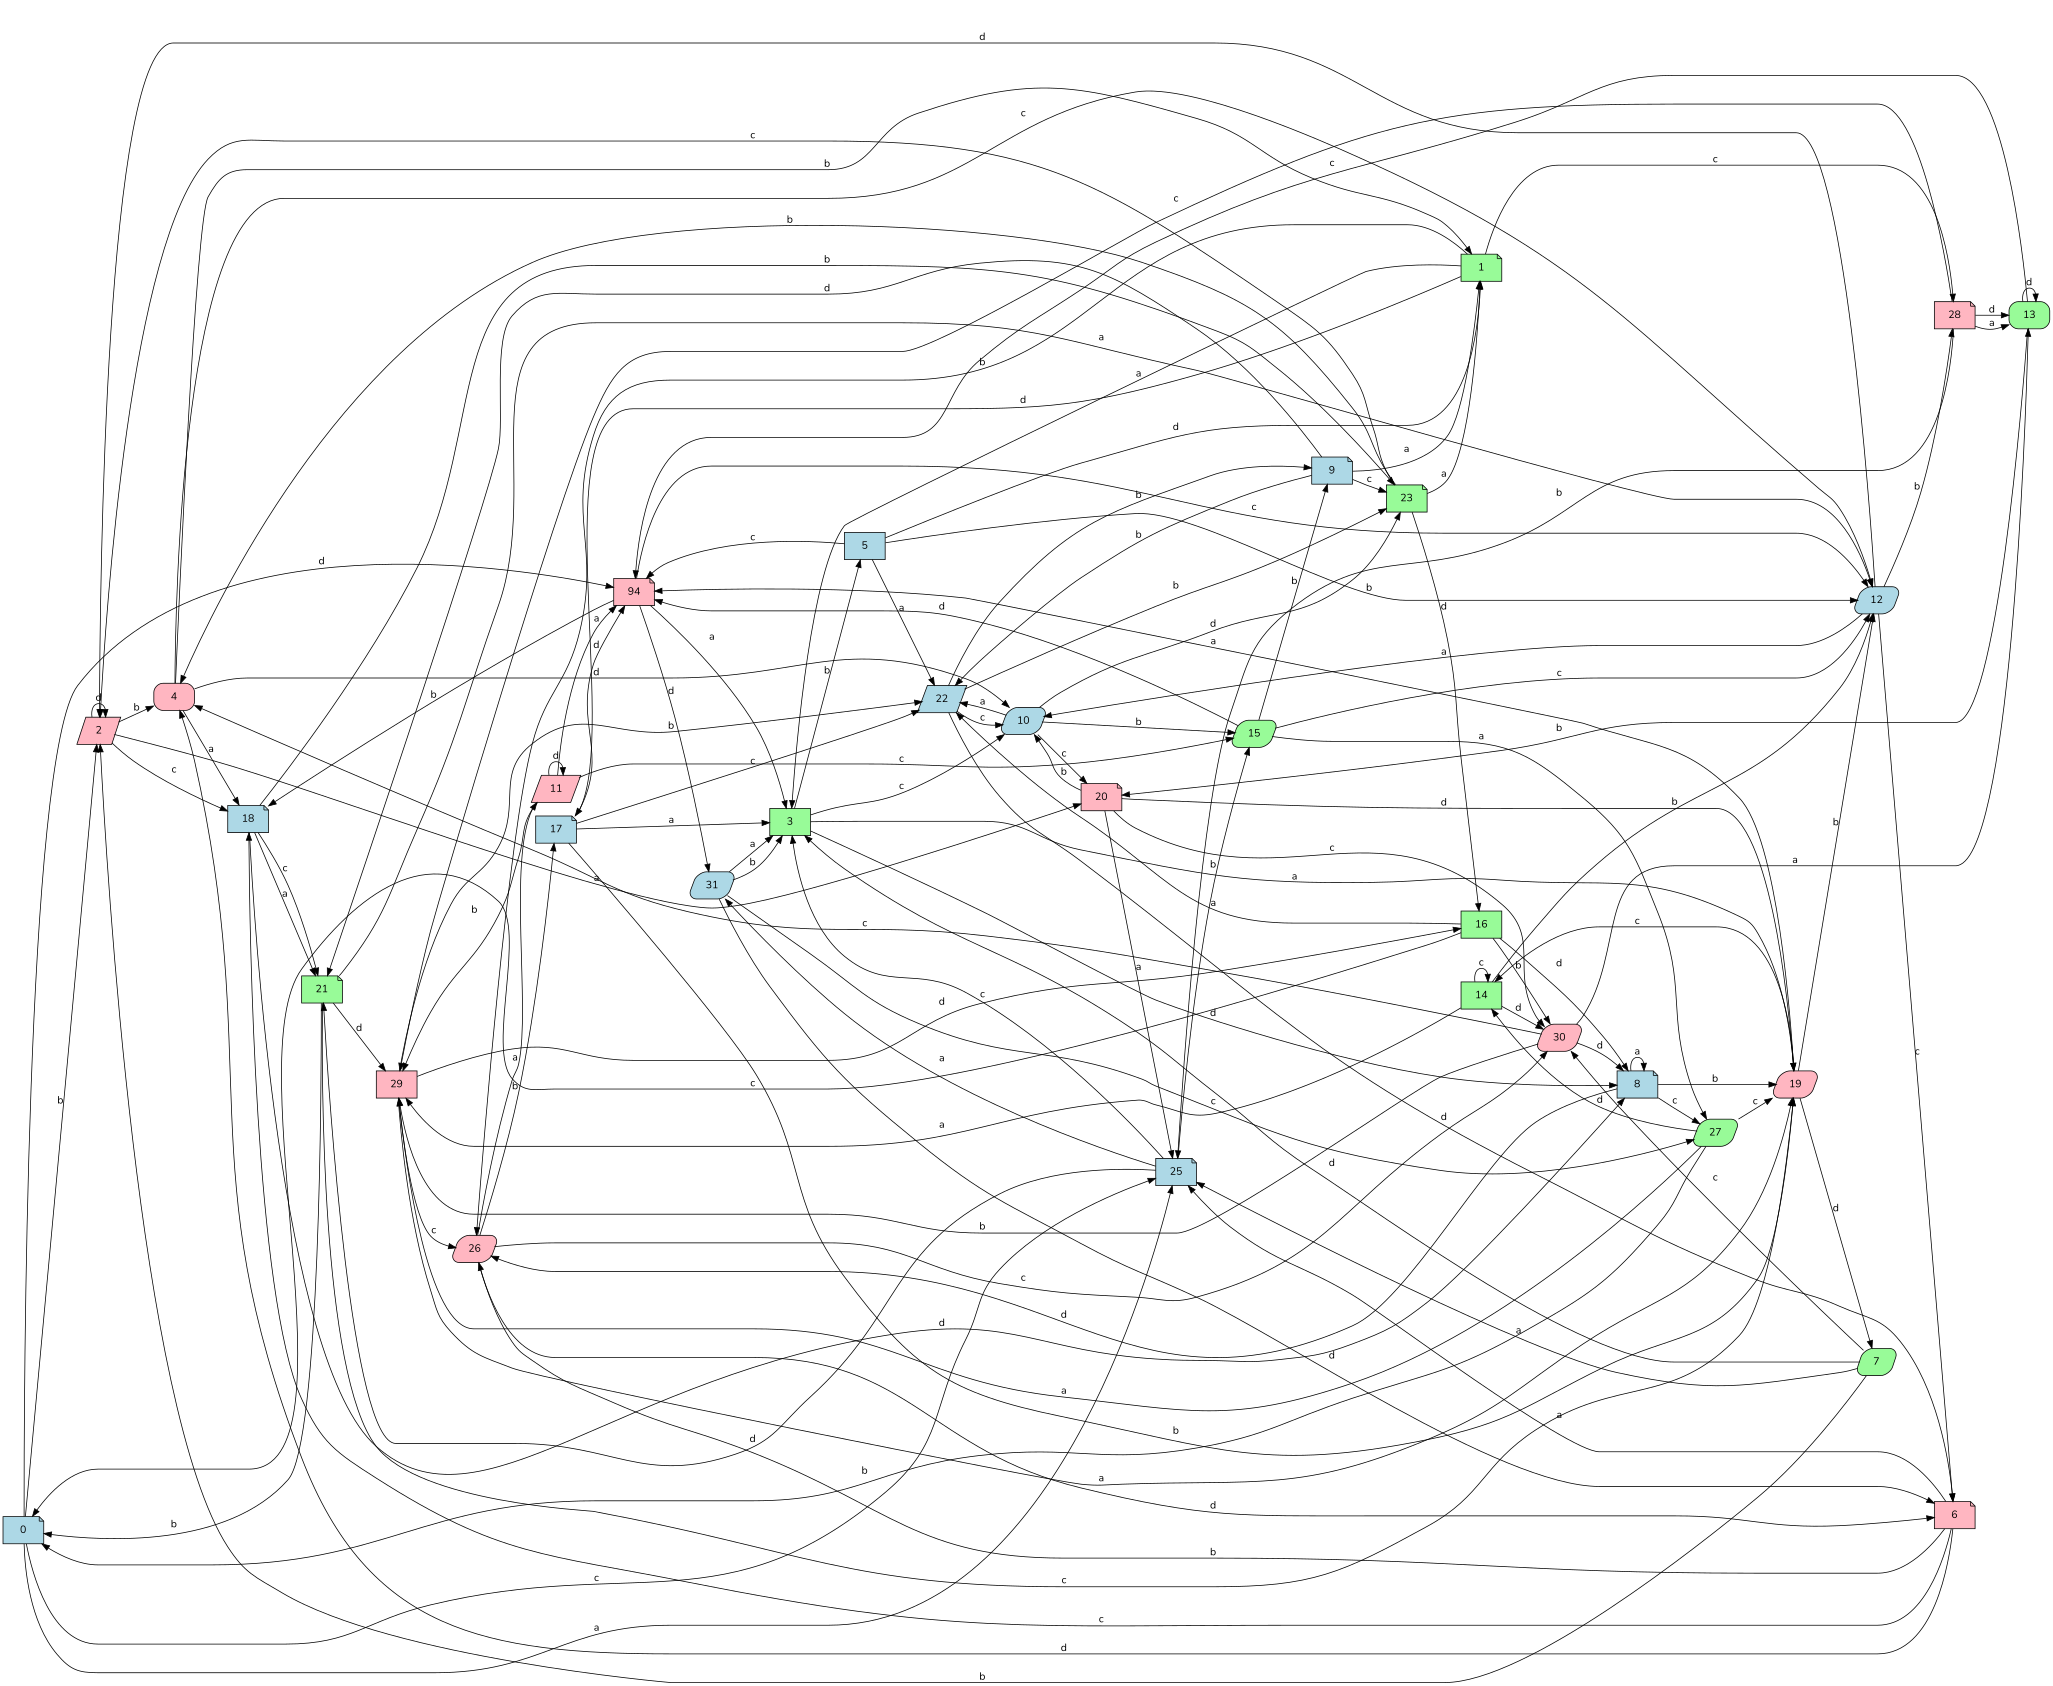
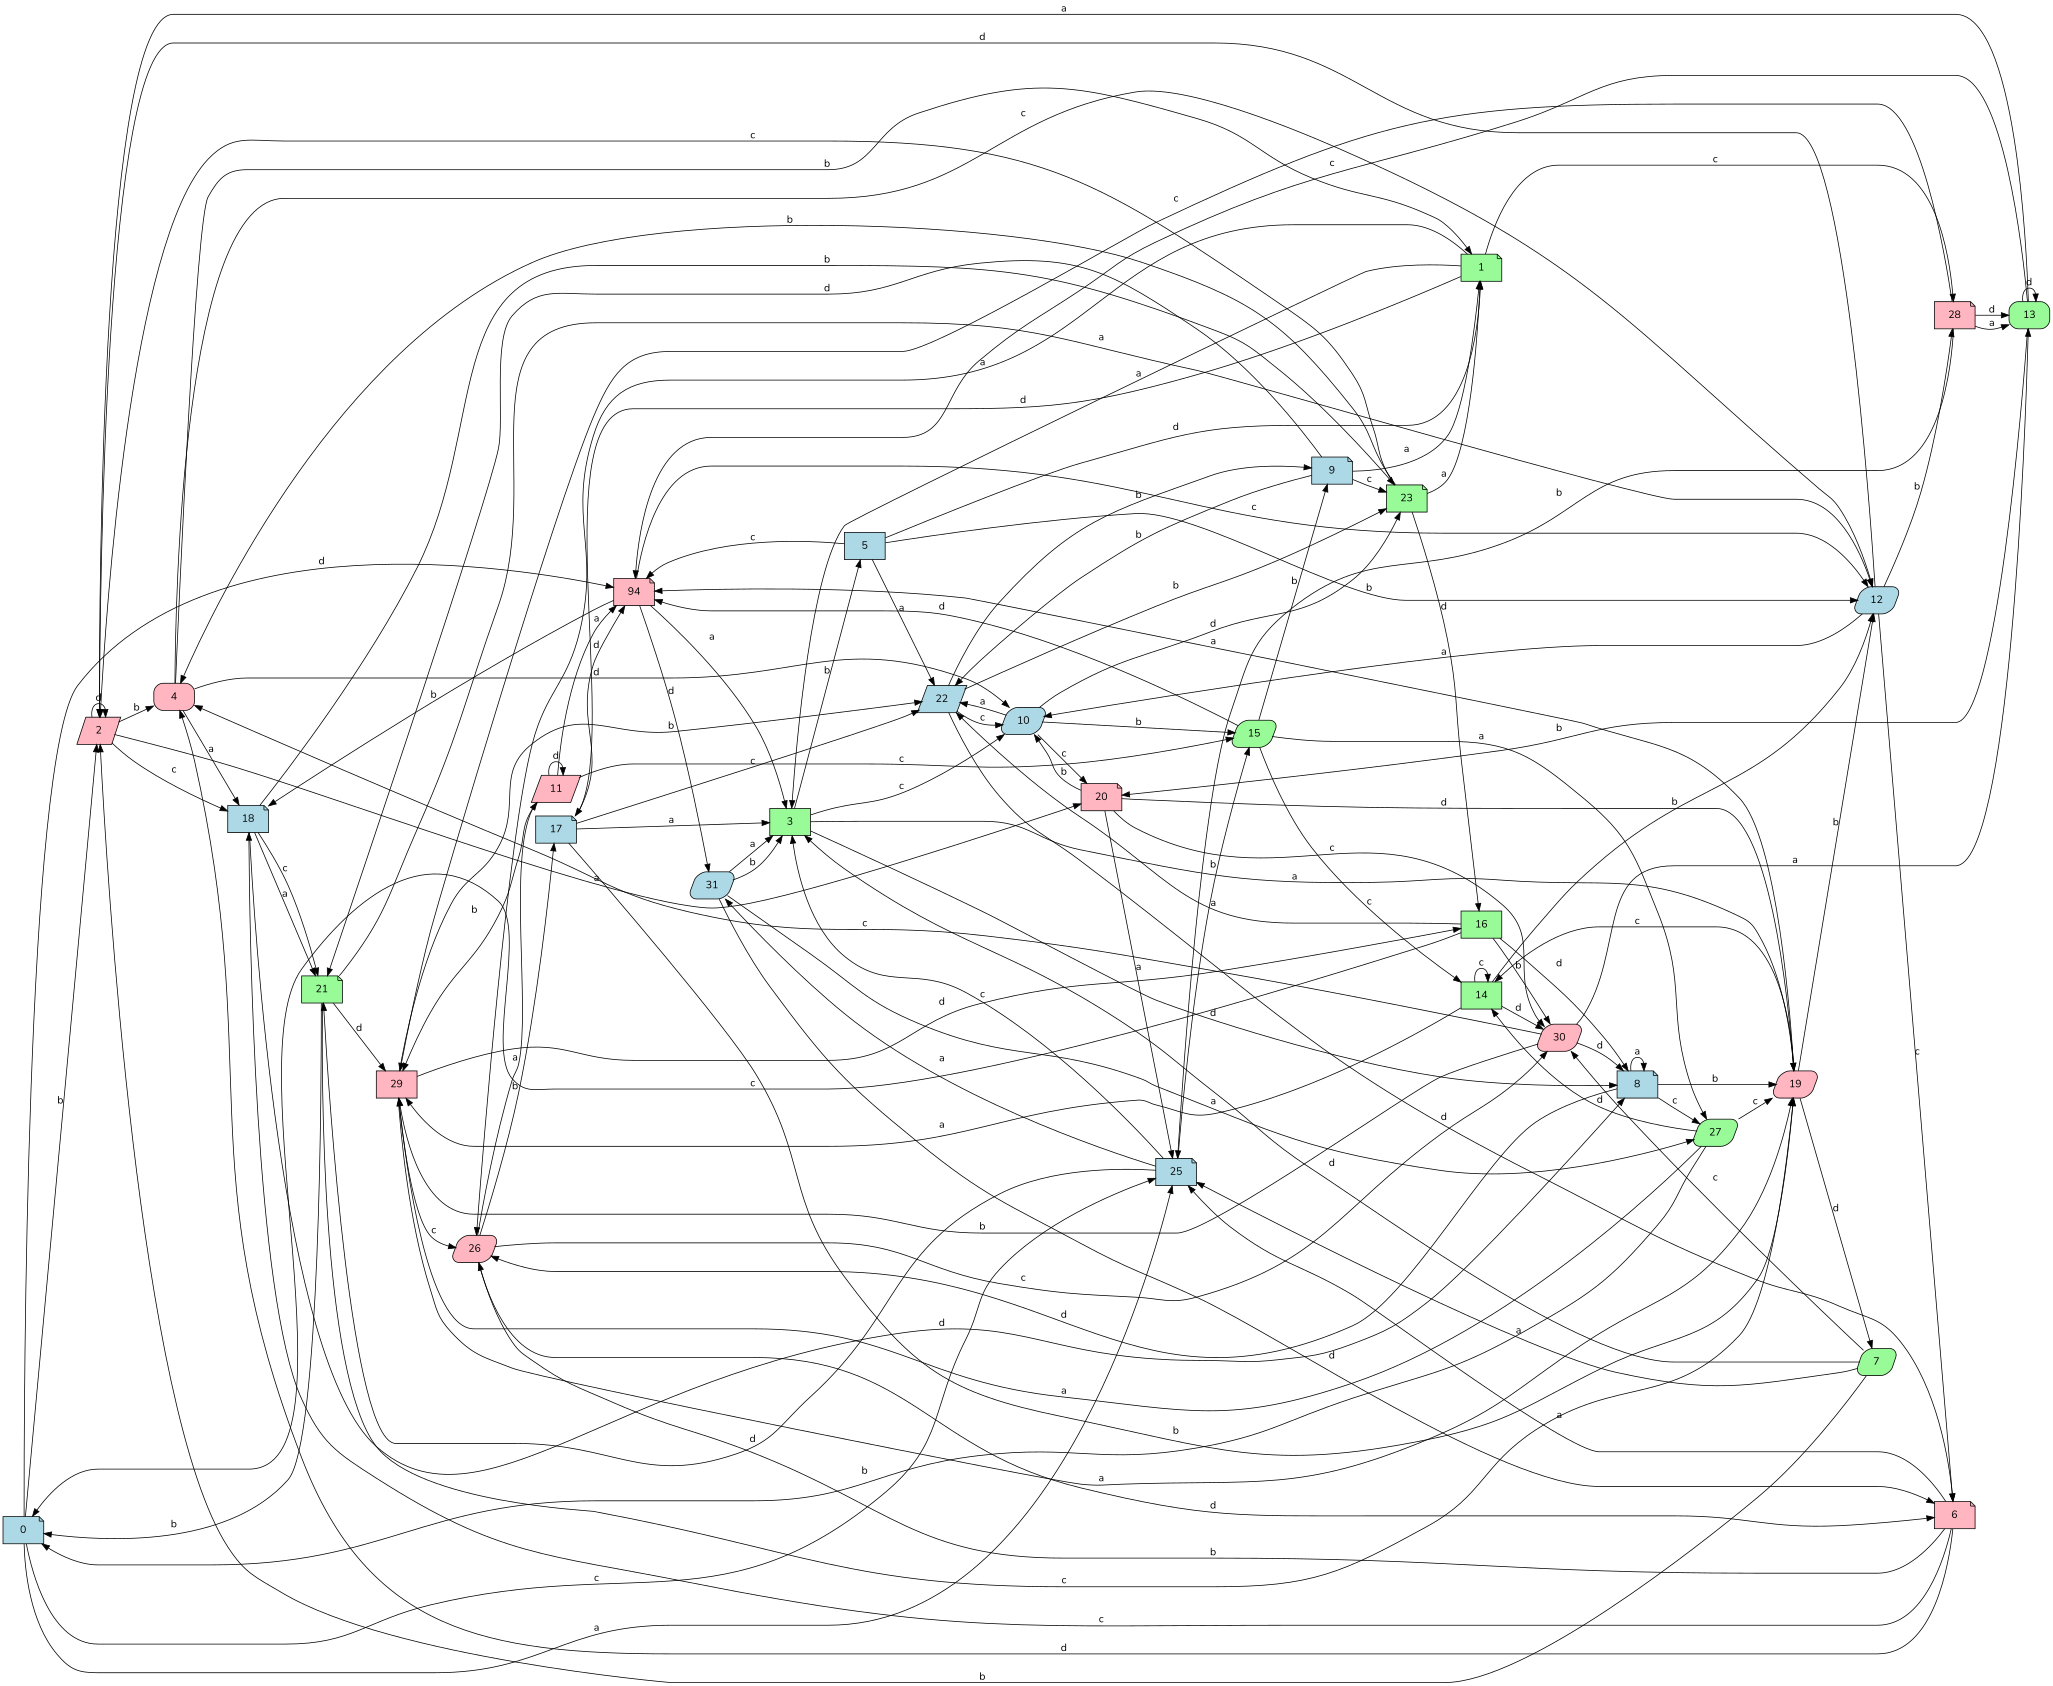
edge "13" -> "2": added, label "a"
edge "1" -> "26": label "b" -> "a"
edge "15" -> "12": now "15" -> "14"
edge "31" -> "27": label "c" -> "a"
